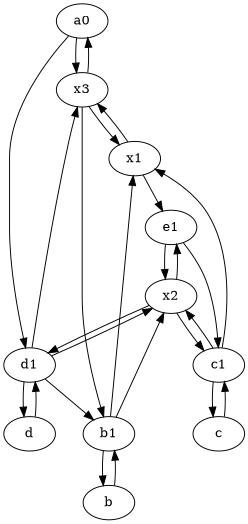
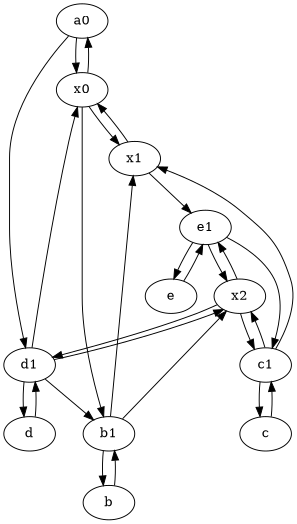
node "x3": label "x3" -> "x0"
node "e": added
